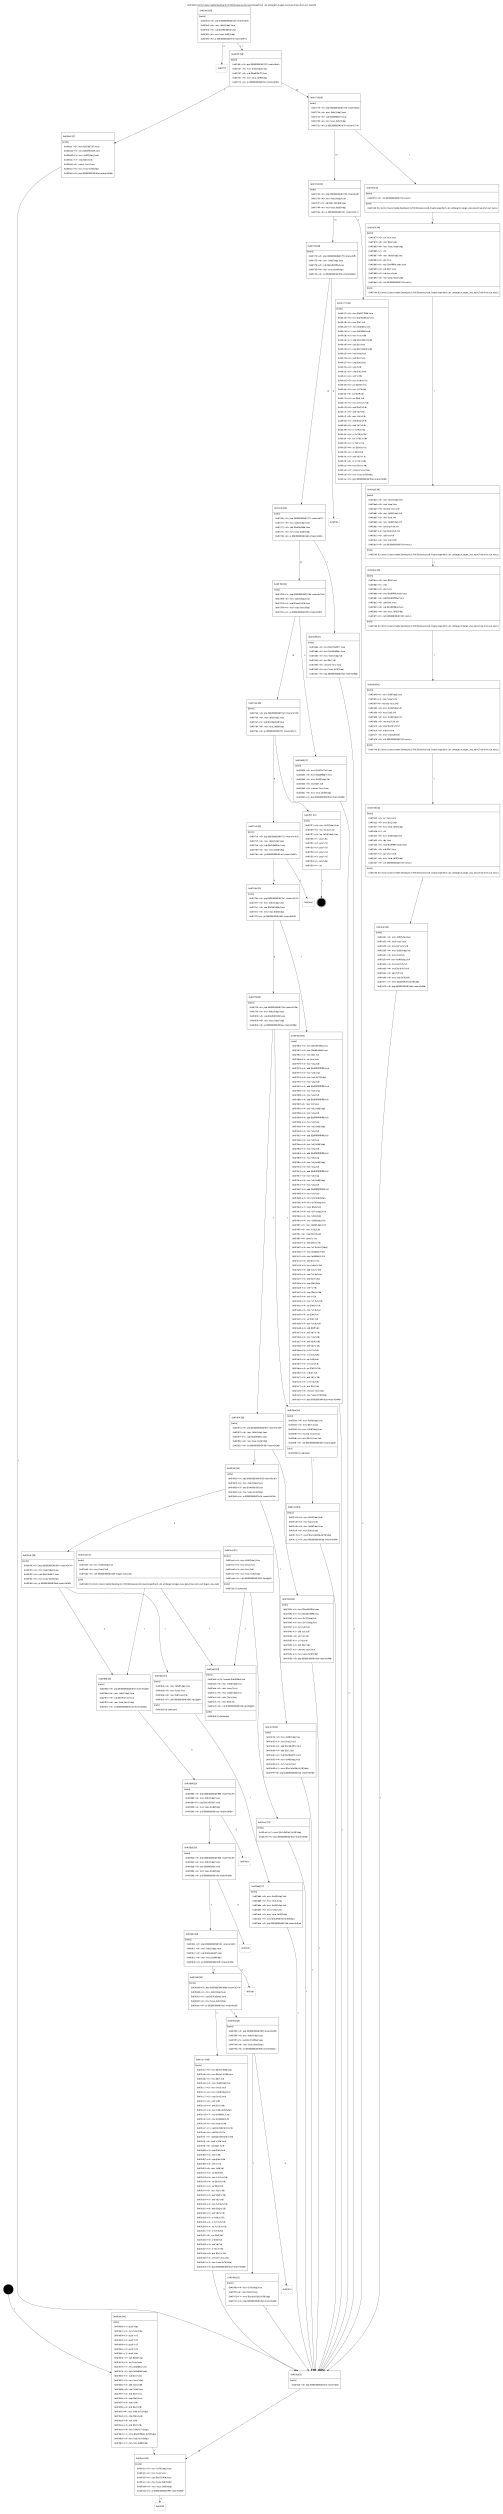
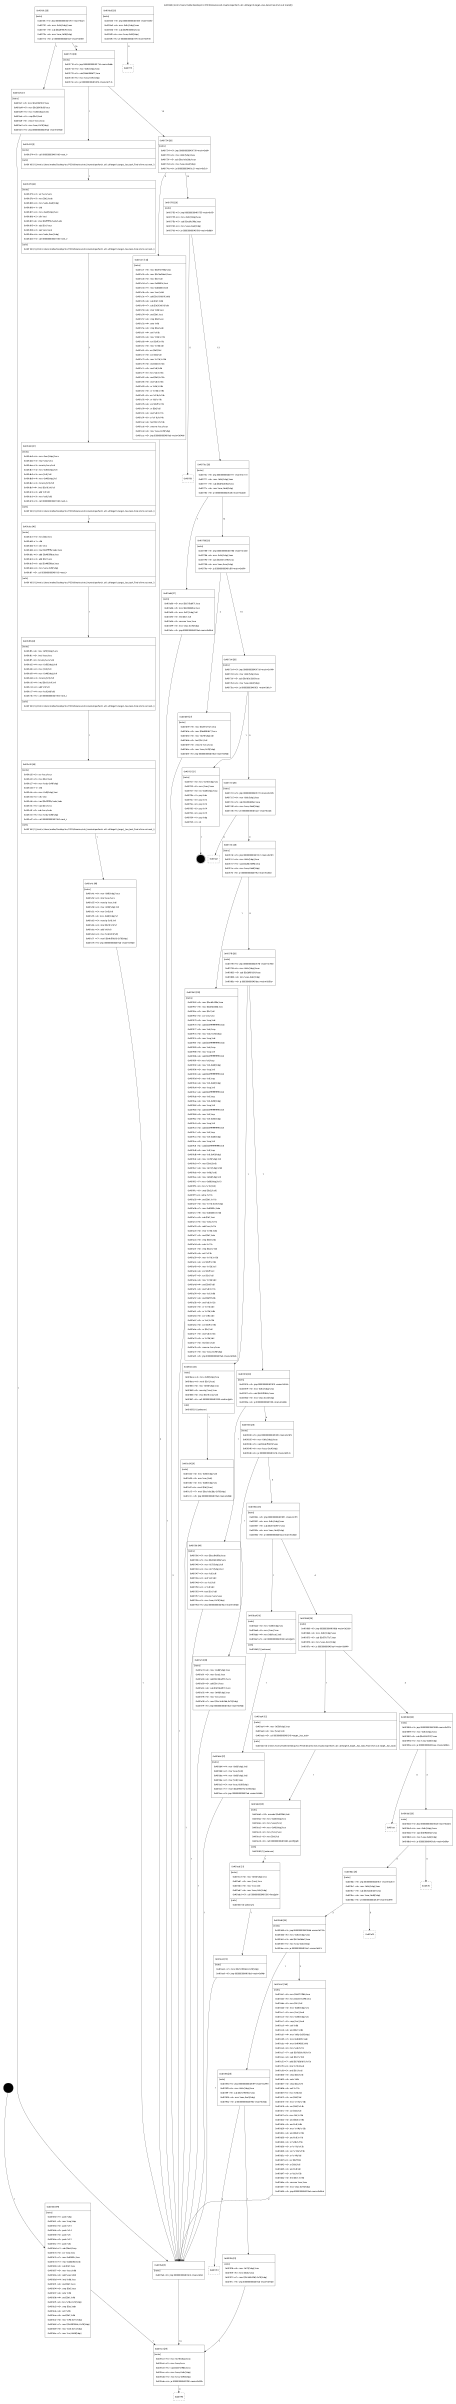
edge "0x4016e0 [28]" -> "0x4016fc [28]": removed, label "17"
edge "0x401ecd [21]" -> "0x401eb0 [29]": reversed
edge "0x401ea4 [12]" -> "0x401868 [28]": reversed
edge "0x401f0b [22]" -> "0x401fad [5]": now "0x401f0b [22]" -> "0x4016c3 [29]"
